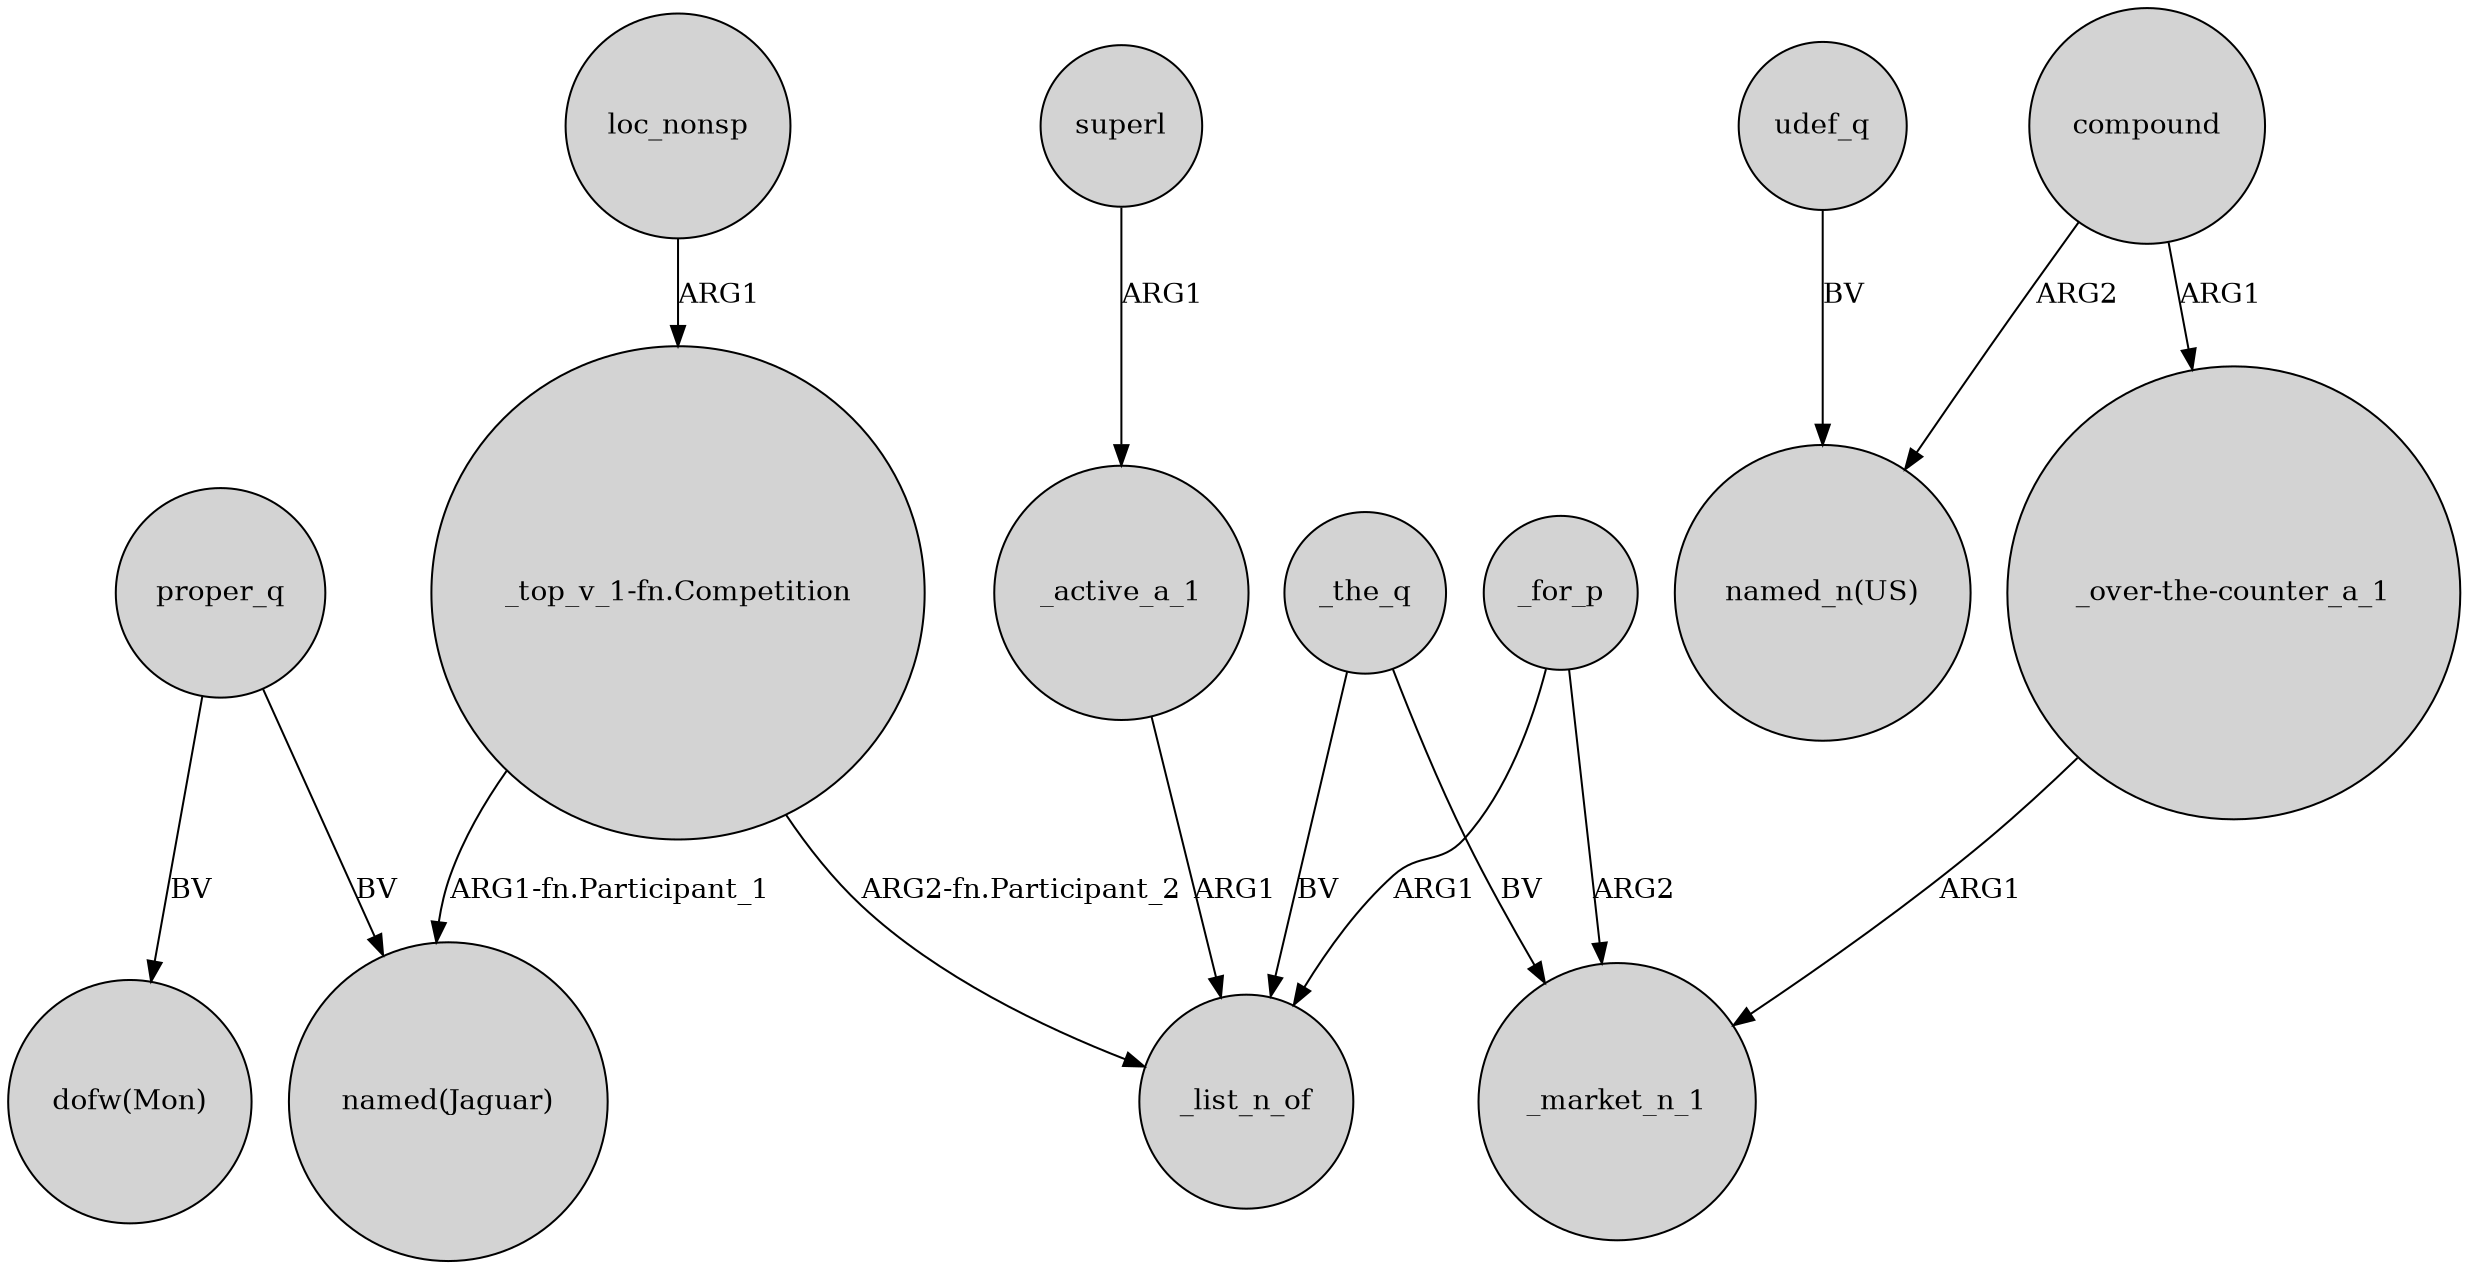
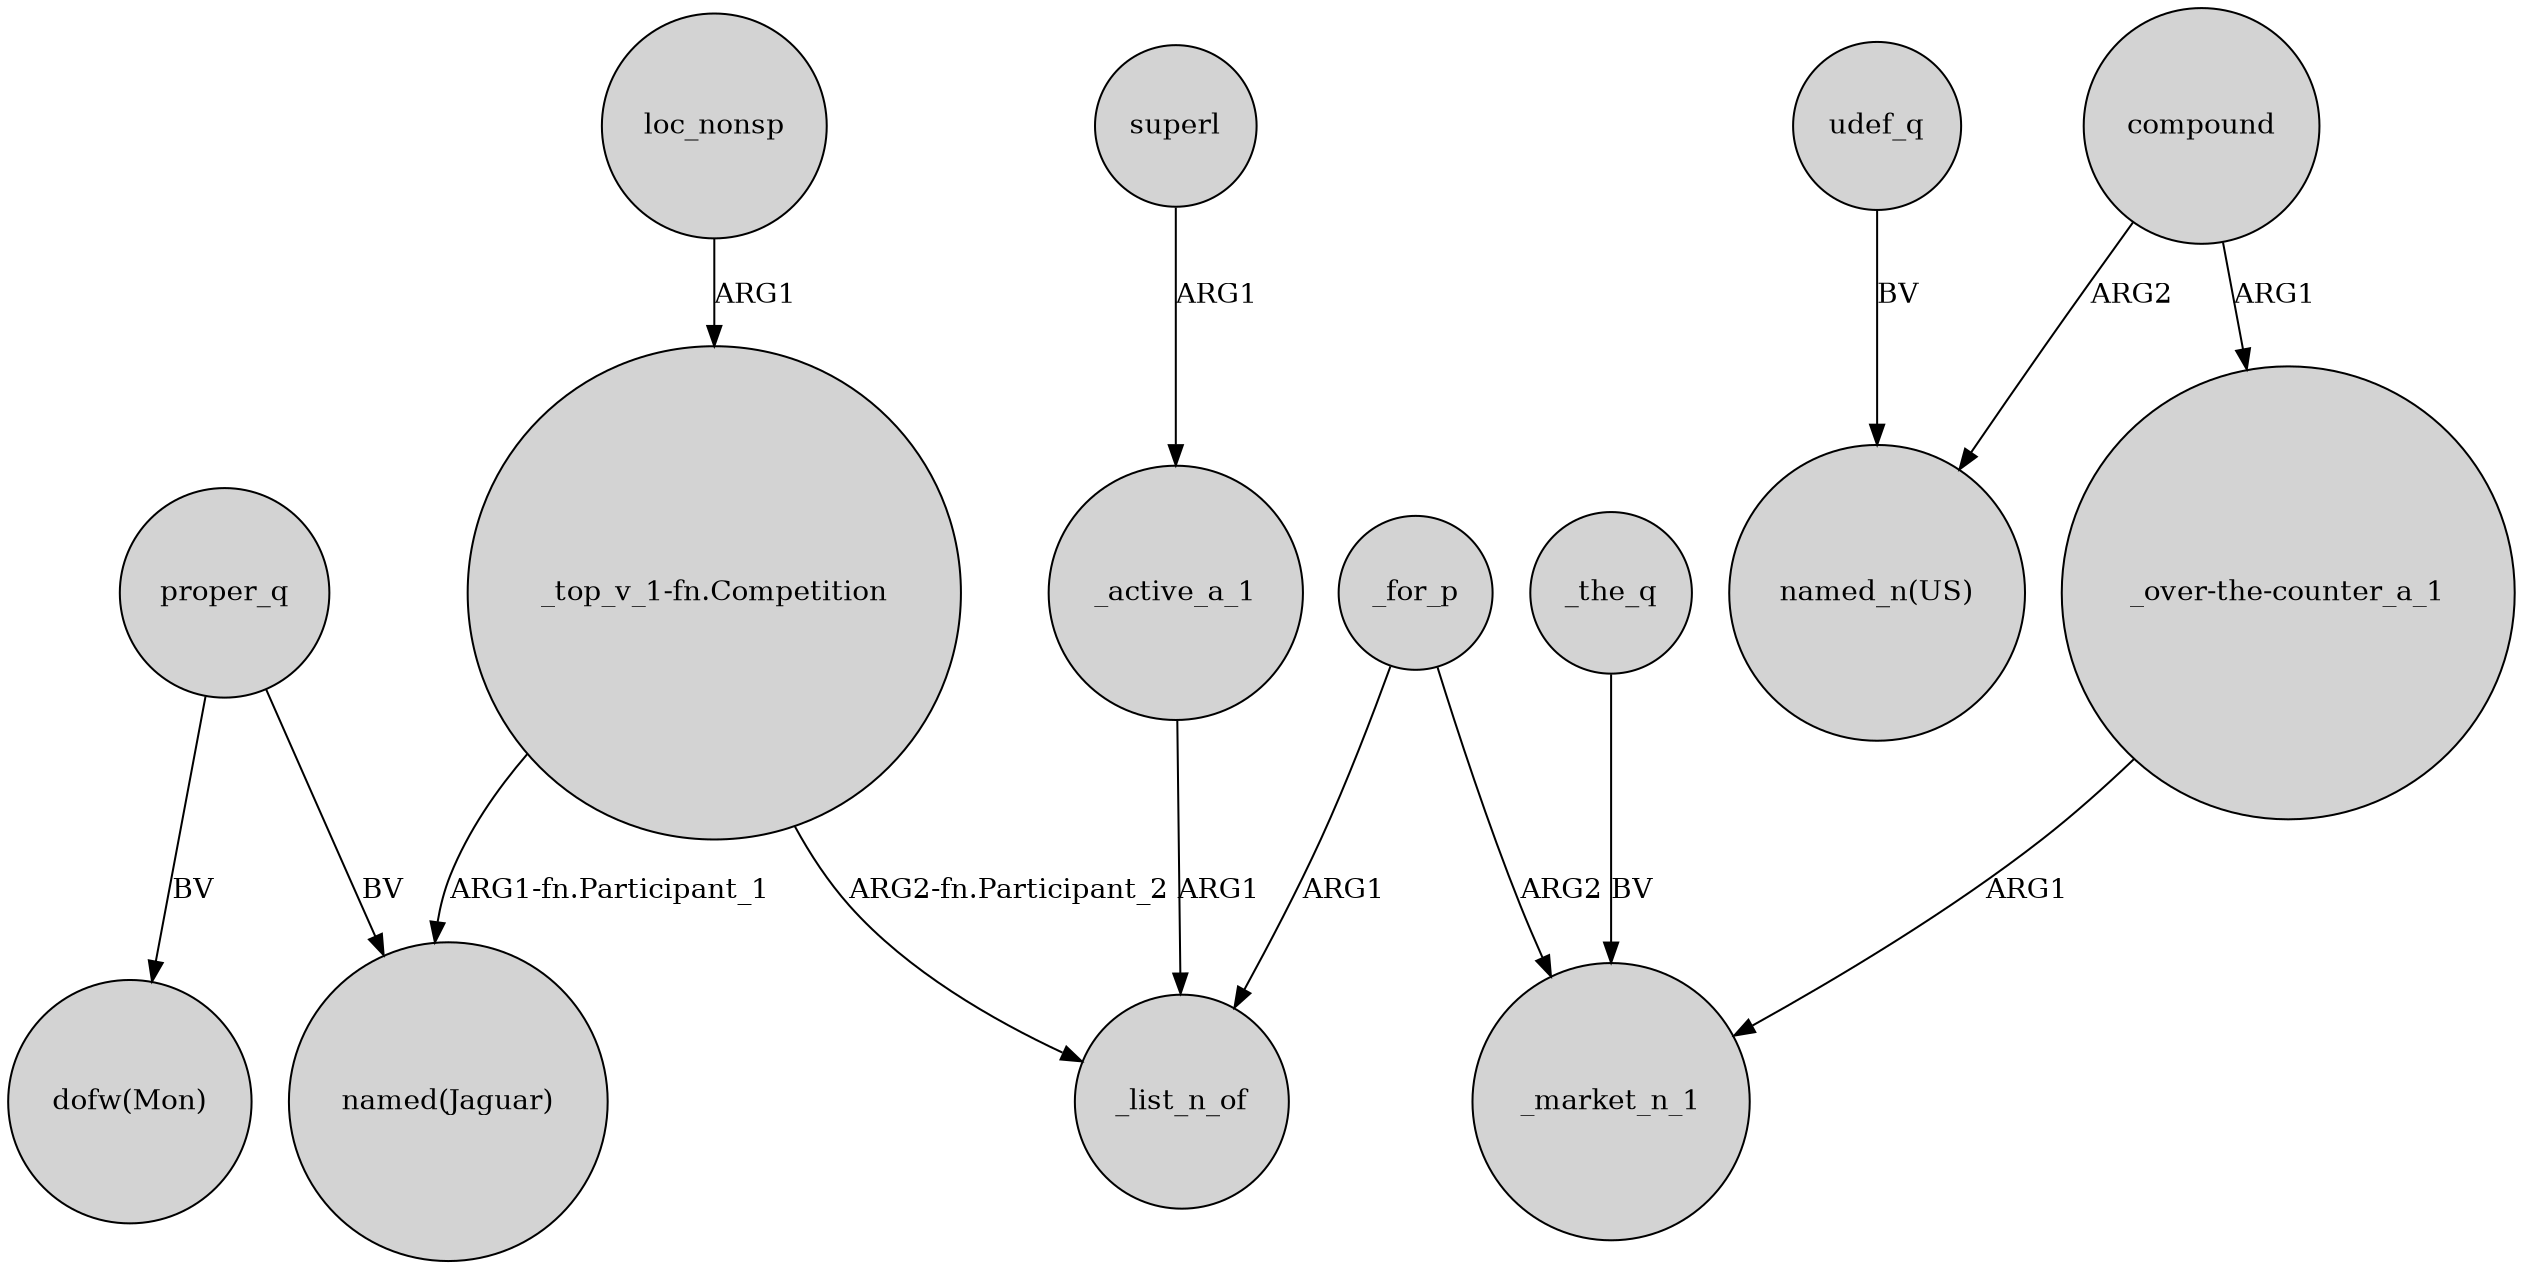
edge "_the_q" -> "_list_n_of": removed, label "BV"
